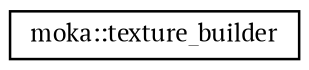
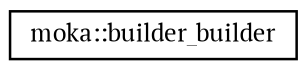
node "moka::texture_builder": label "moka::texture_builder" -> "moka::builder_builder"
